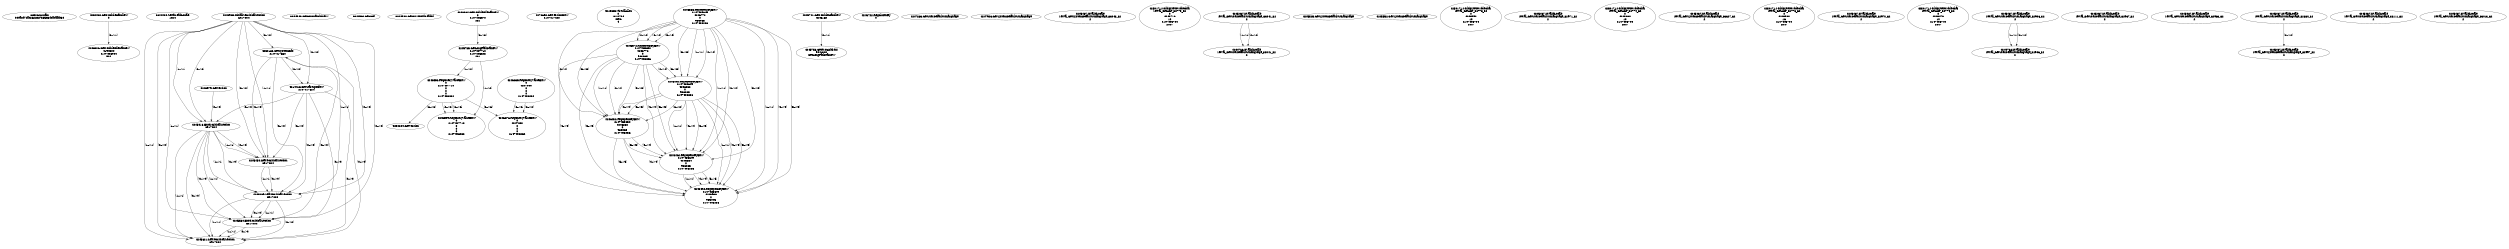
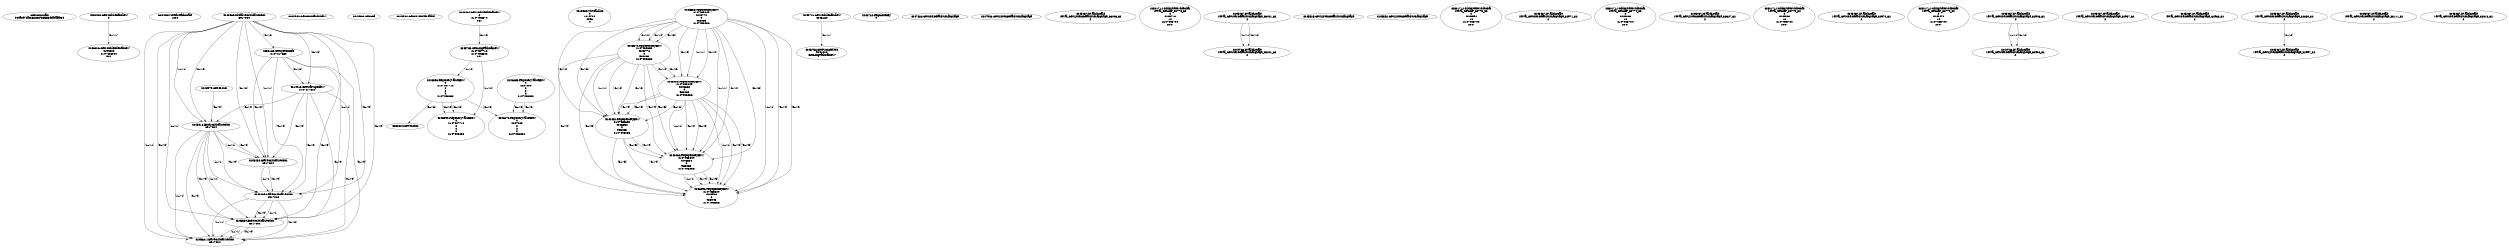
node "4276690.GetVersionExW 2147417420": removed
edge "4245580.EnterCriticalSection 6917004" -> "4250188.GetSystemInfo 2147417660": reversed
